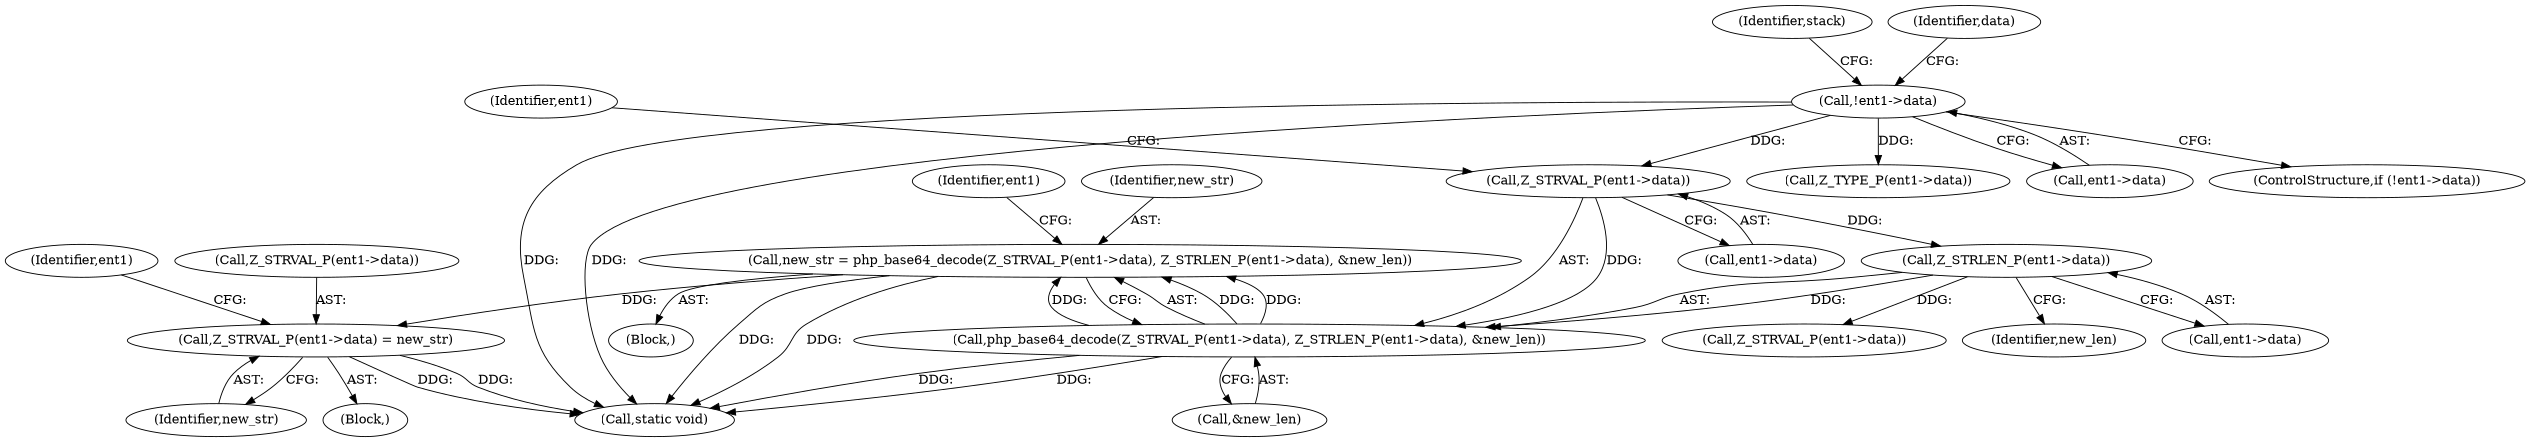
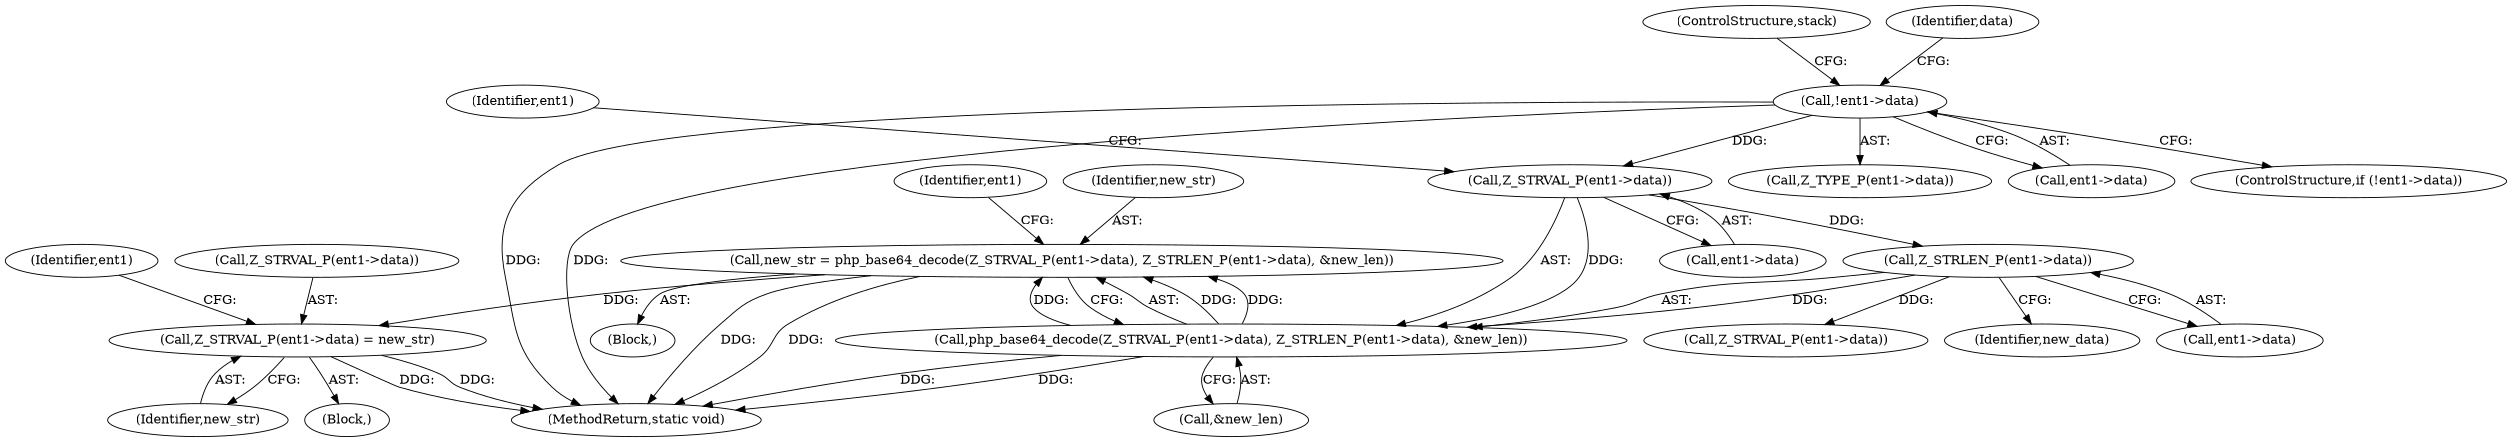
node "(Identifier,stack)": label "(Identifier,stack)" -> "(ControlStructure,stack)"
edge "(Call,!ent1->data)" -> "(Call,Z_TYPE_P(ent1->data))": label "DDG: " -> "AST: "
node "(Identifier,new_len)": label "(Identifier,new_len)" -> "(Identifier,new_data)"
node "(Call,static void)": label "(Call,static void)" -> "(MethodReturn,static void)"
